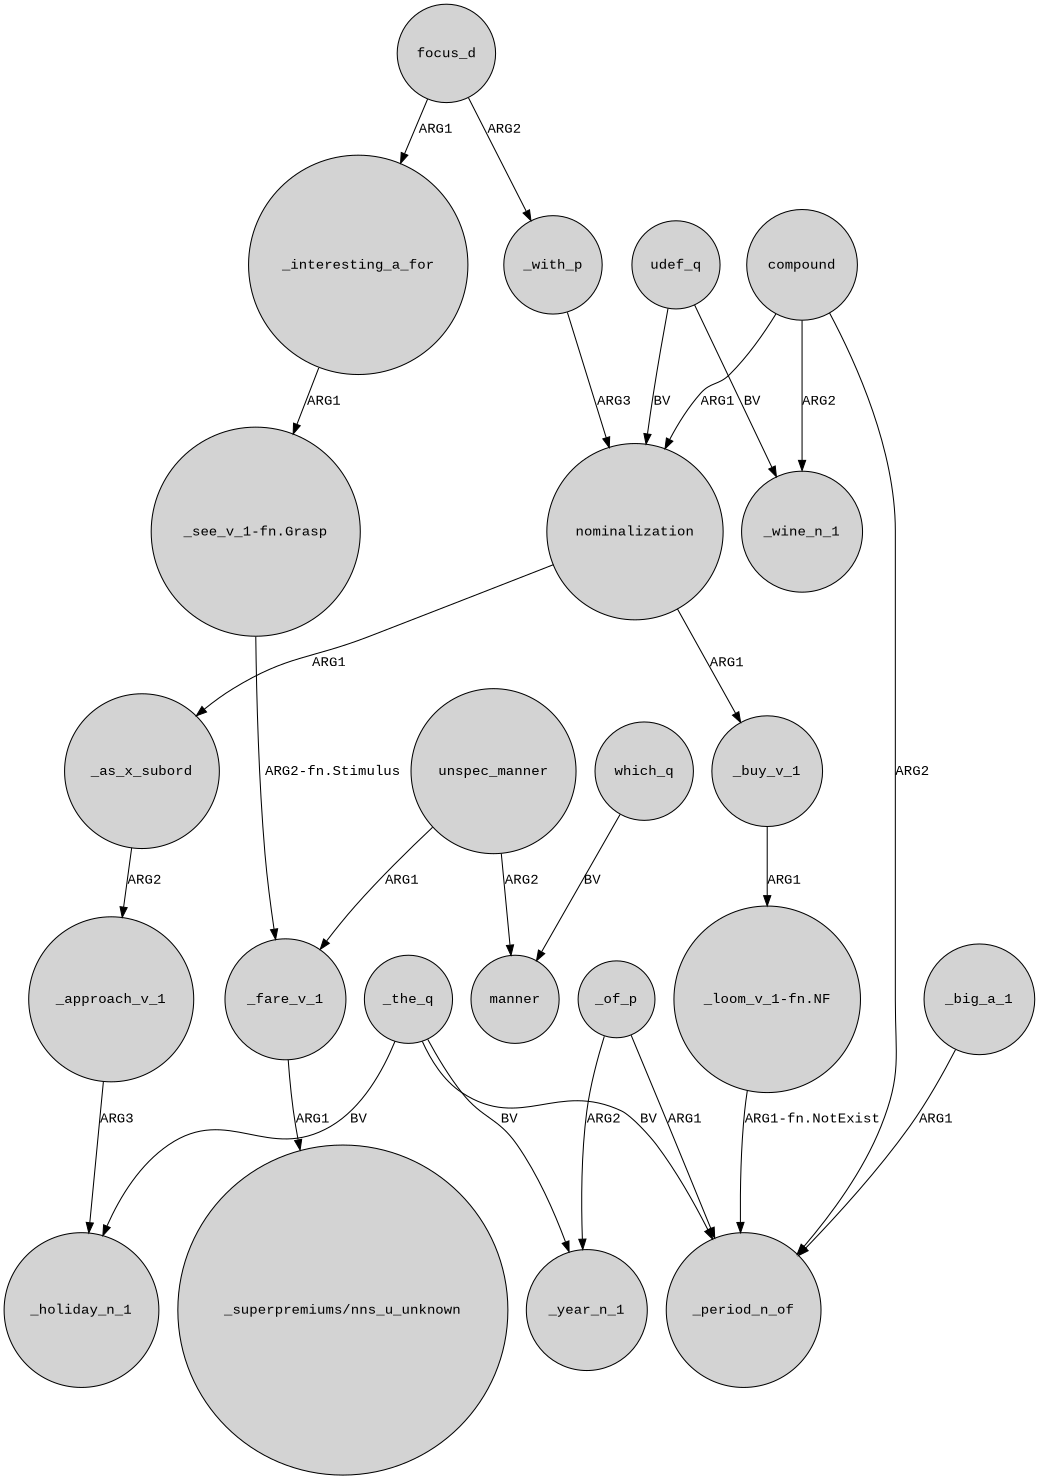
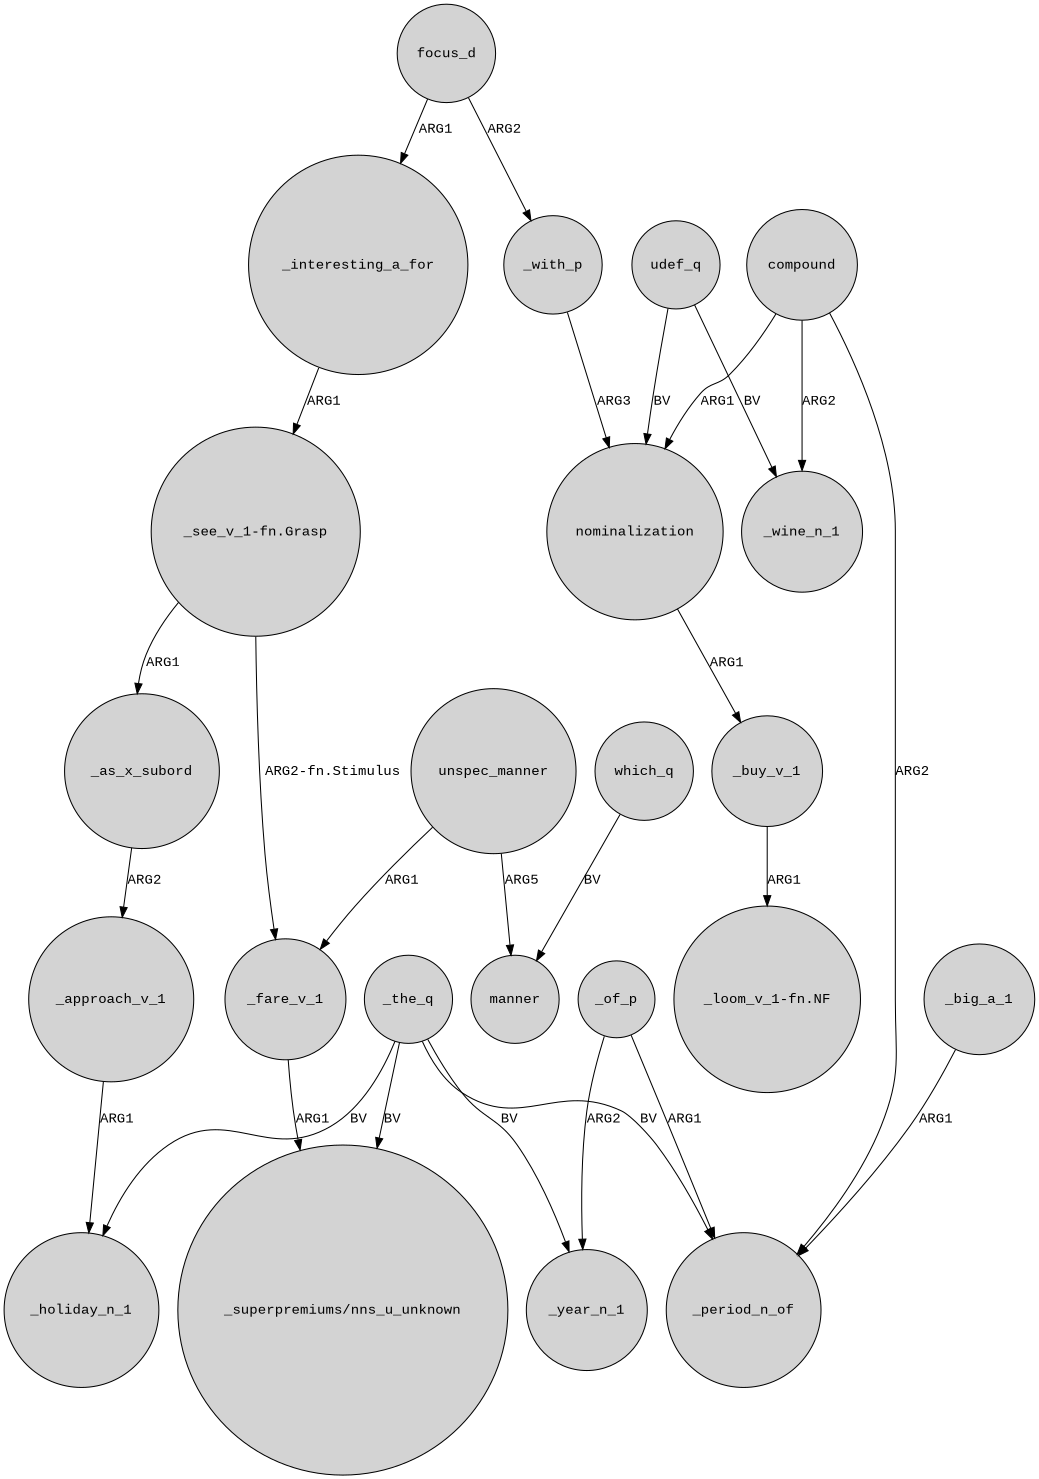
edge "nominalization" -> "_as_x_subord": now "_see_v_1-fn.Grasp" -> "_as_x_subord"
edge "unspec_manner" -> "manner": label "ARG2" -> "ARG5"
edge "_the_q" -> "_superpremiums/nns_u_unknown": added, label "BV"
edge "_approach_v_1" -> "_holiday_n_1": label "ARG3" -> "ARG1"
edge "_loom_v_1-fn.NF" -> "_period_n_of": removed, label "ARG1-fn.NotExist"
